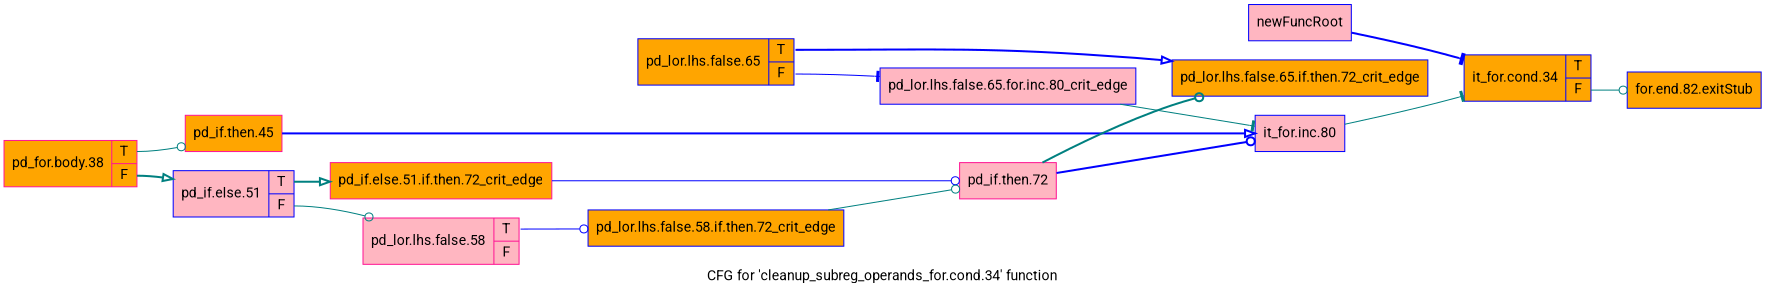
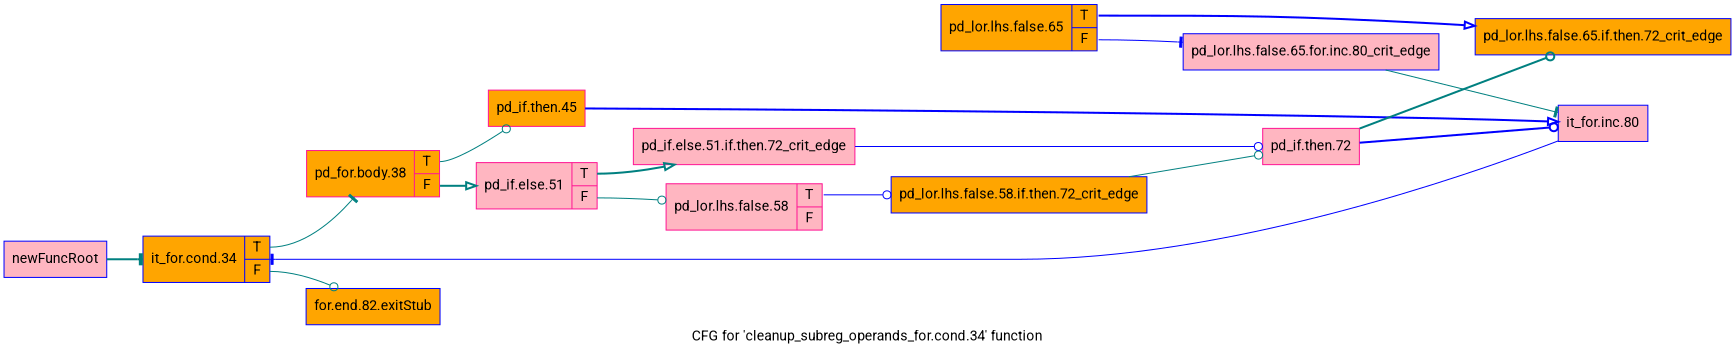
edge "newFuncRoot" -> "it_for.cond.34": color blue -> teal
edge "it_for.inc.80" -> "it_for.cond.34": color teal -> blue
node "pd_if.else.51.if.then.72_crit_edge": fillcolor orange -> lightpink
node "pd_if.else.51": color blue -> deeppink
edge "it_for.cond.34" -> "pd_for.body.38": added
